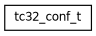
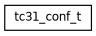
node "tc32_conf_t": label "tc32_conf_t" -> "tc31_conf_t"
